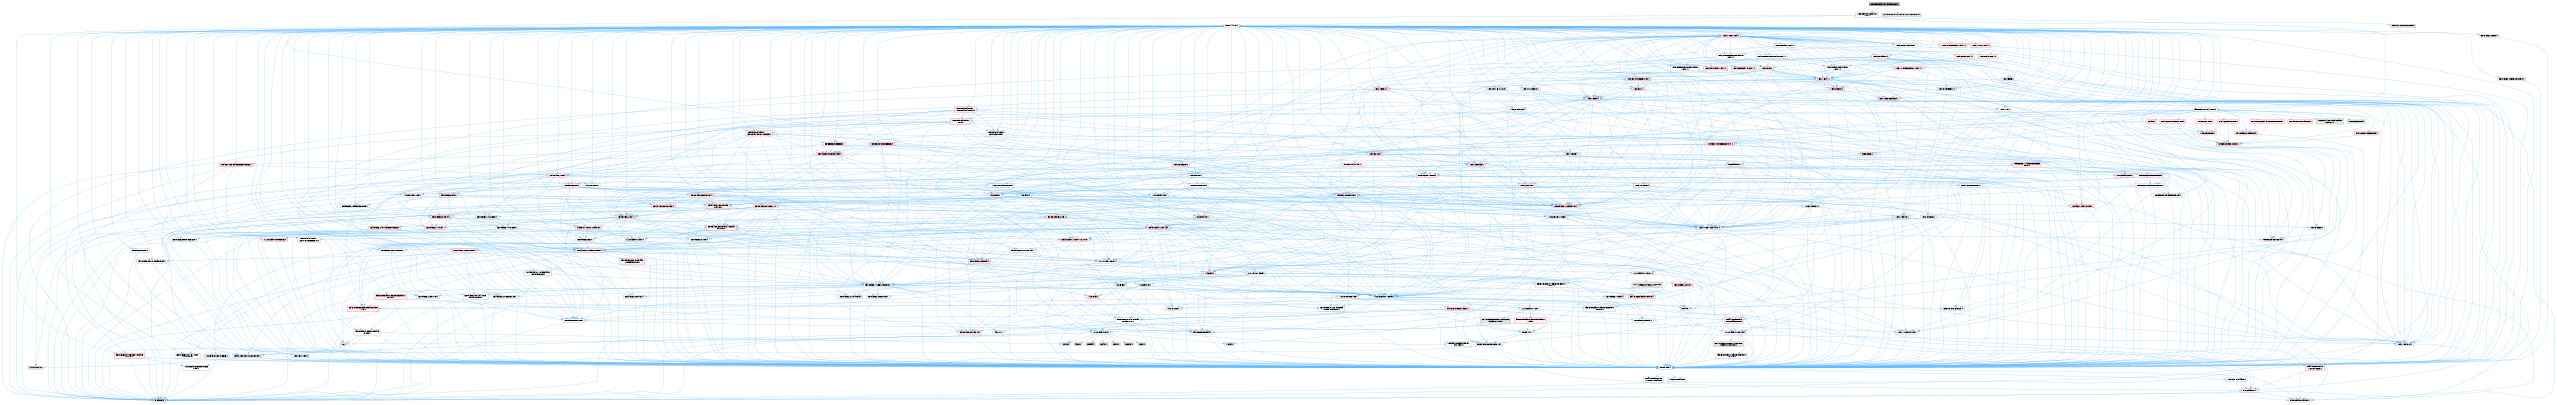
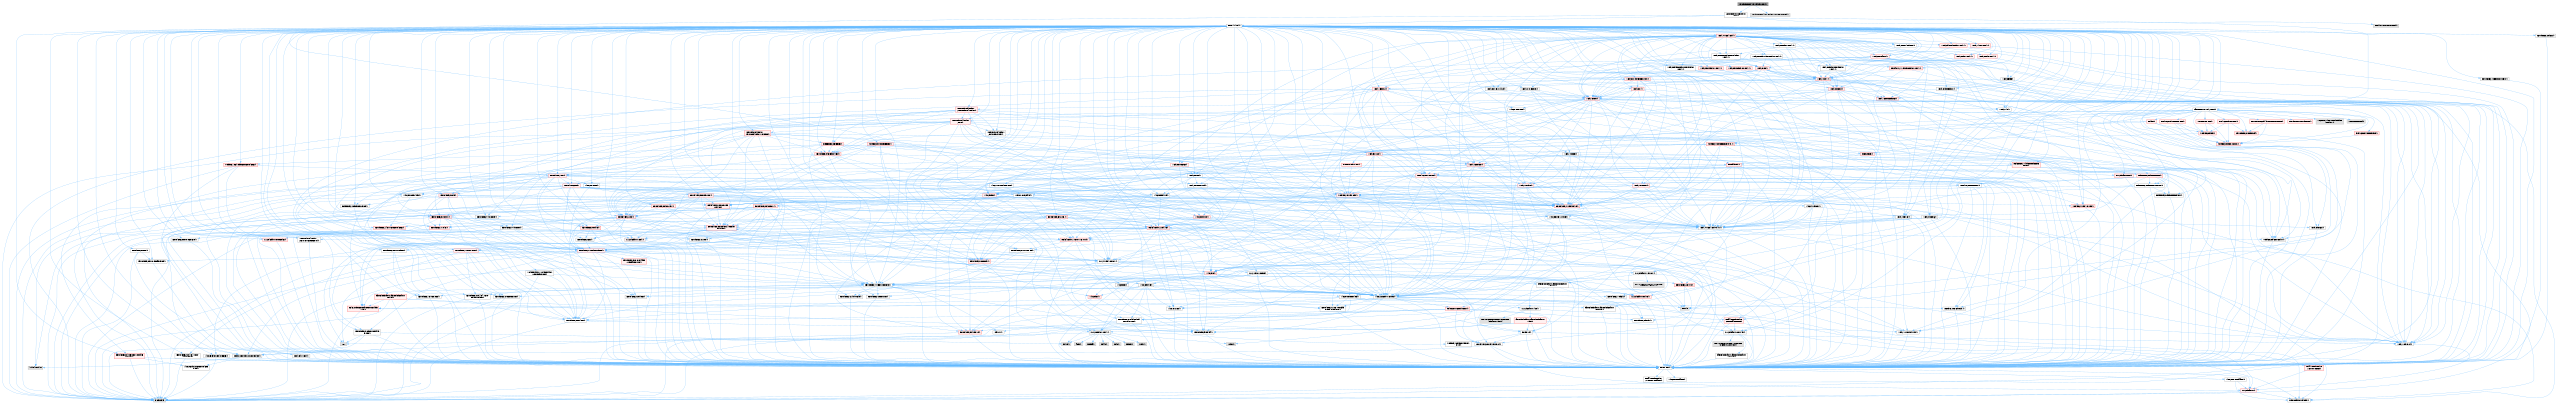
node "Math/InverseRotationMatrix.h": label "Math/InverseRotationMatrix.h" -> "Transform/InverseRotationMatrix.h"
node "Misc/Guid.h": label "Misc/Guid.h" -> "MemoryOps/Guid.h"
node "PlatformMemory/Sorting.h": label "PlatformMemory/Sorting.h" -> "Templates/Sorting.h"
node "Templates/AndOrNot.h": label "Templates/AndOrNot.h" -> "Templates/NameTypes.h"
node "COMPILED/PlatformString.h": label "COMPILED/PlatformString.h" -> "HAL/PlatformString.h"
node "HAL/PlatformCrt.h": label "HAL/PlatformCrt.h" -> "HAL/RotationMatrix.h"
node "UObject/UObjectHierarchy CityHash.h": label "UObject/UObjectHierarchy CityHash.h" -> "UObject/UObjectHierarchy Fwd.h"
